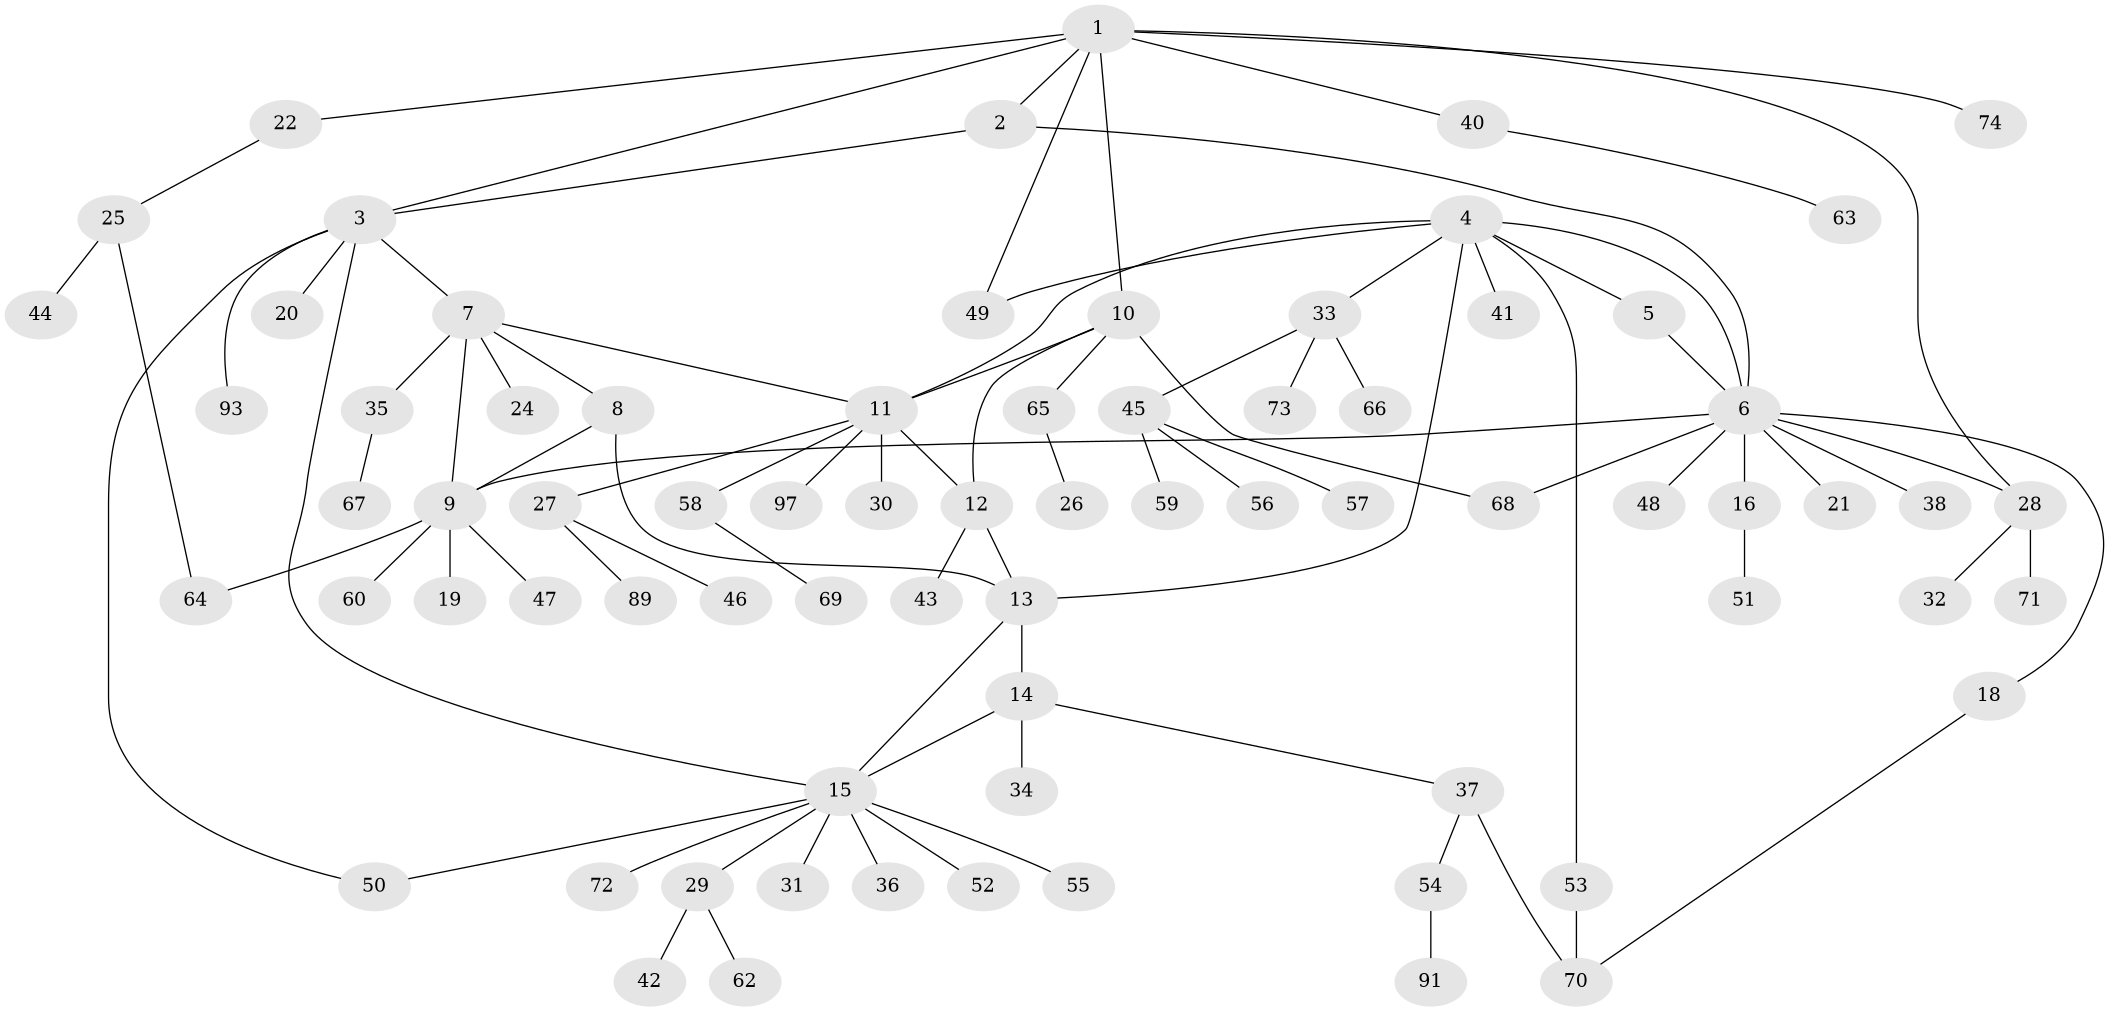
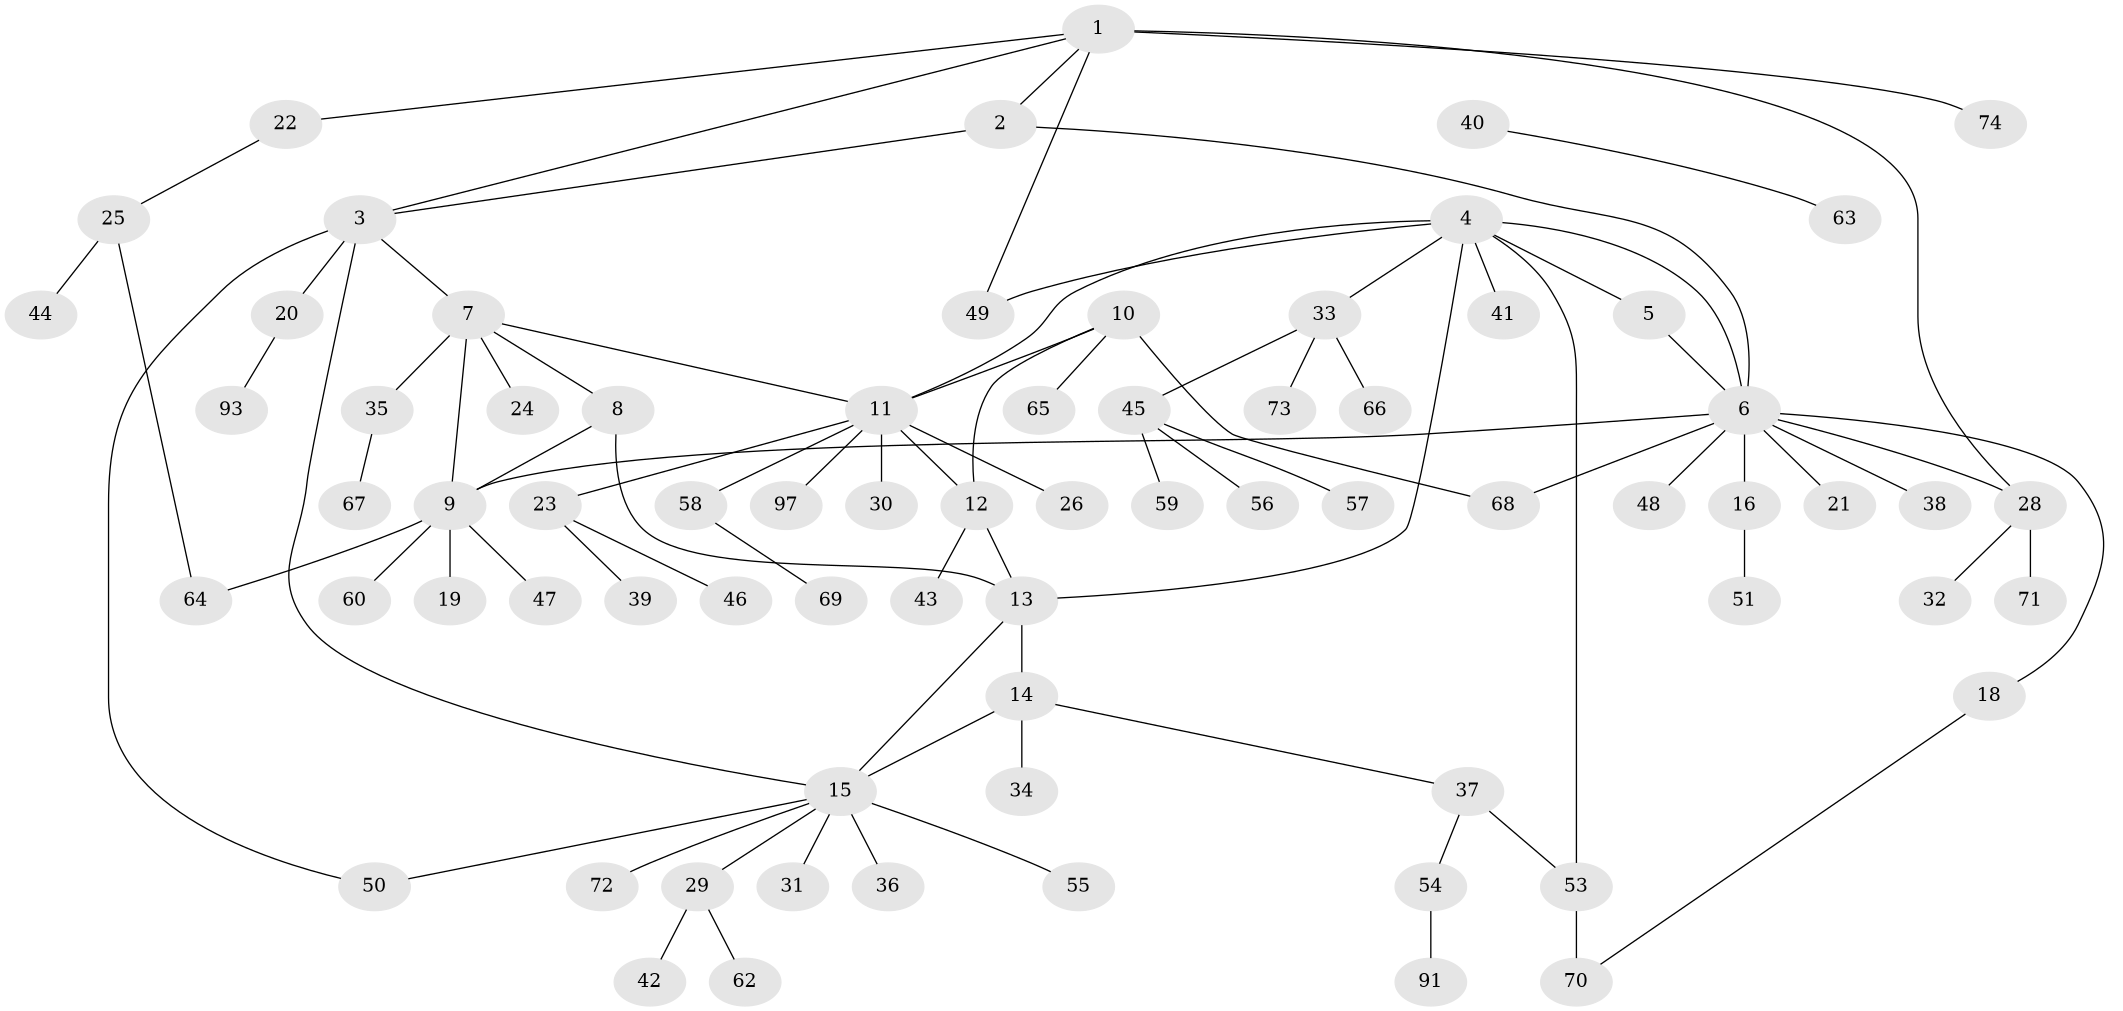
edge "1" -- "40": removed
edge "1" -- "10": removed
edge "3" -- "93": now "20" -- "93"
edge "65" -- "26": now "11" -- "26"
node "27": label "27" -> "23"
node "89": label "89" -> "39"
node "52": removed
edge "37" -- "70": now "37" -- "53"
